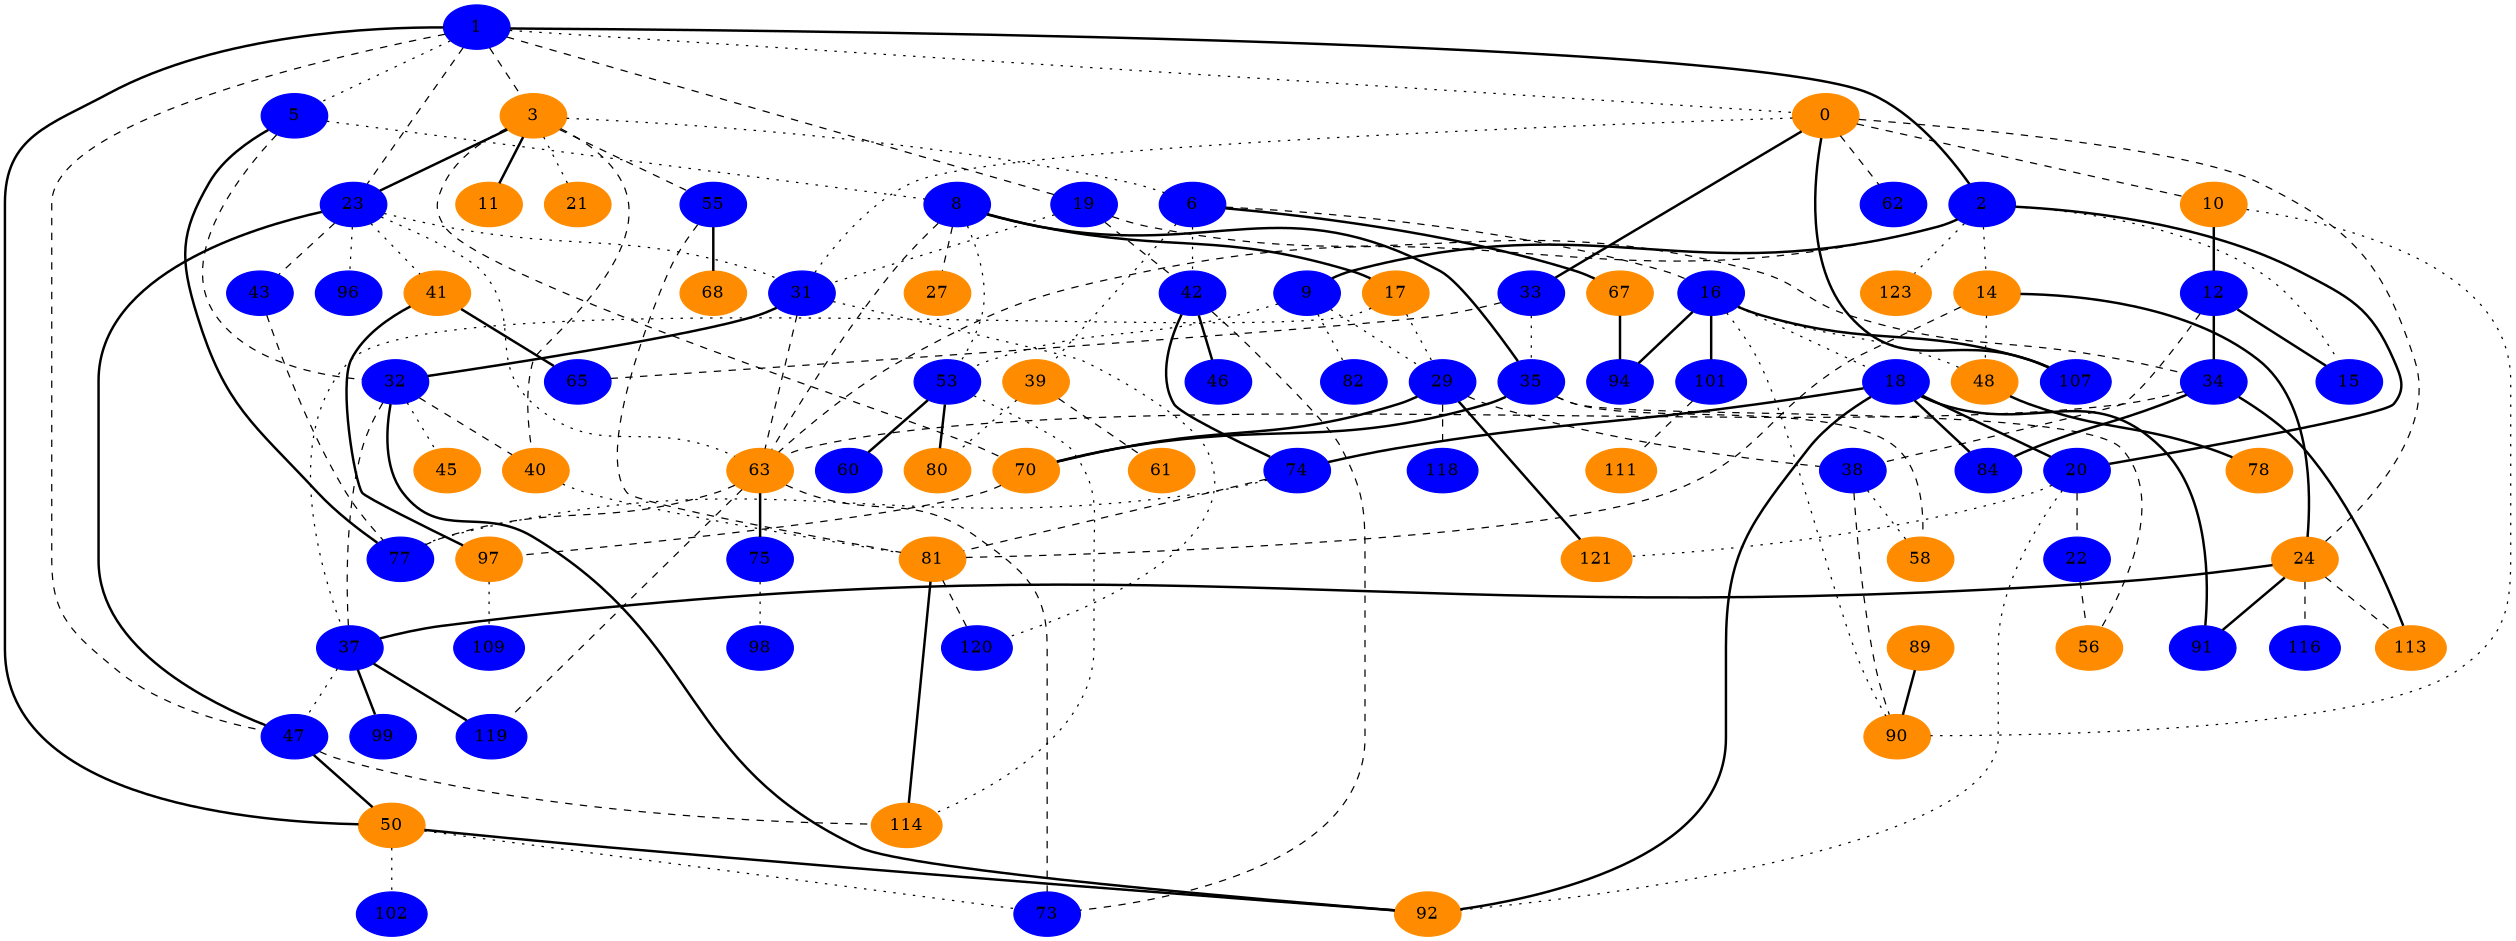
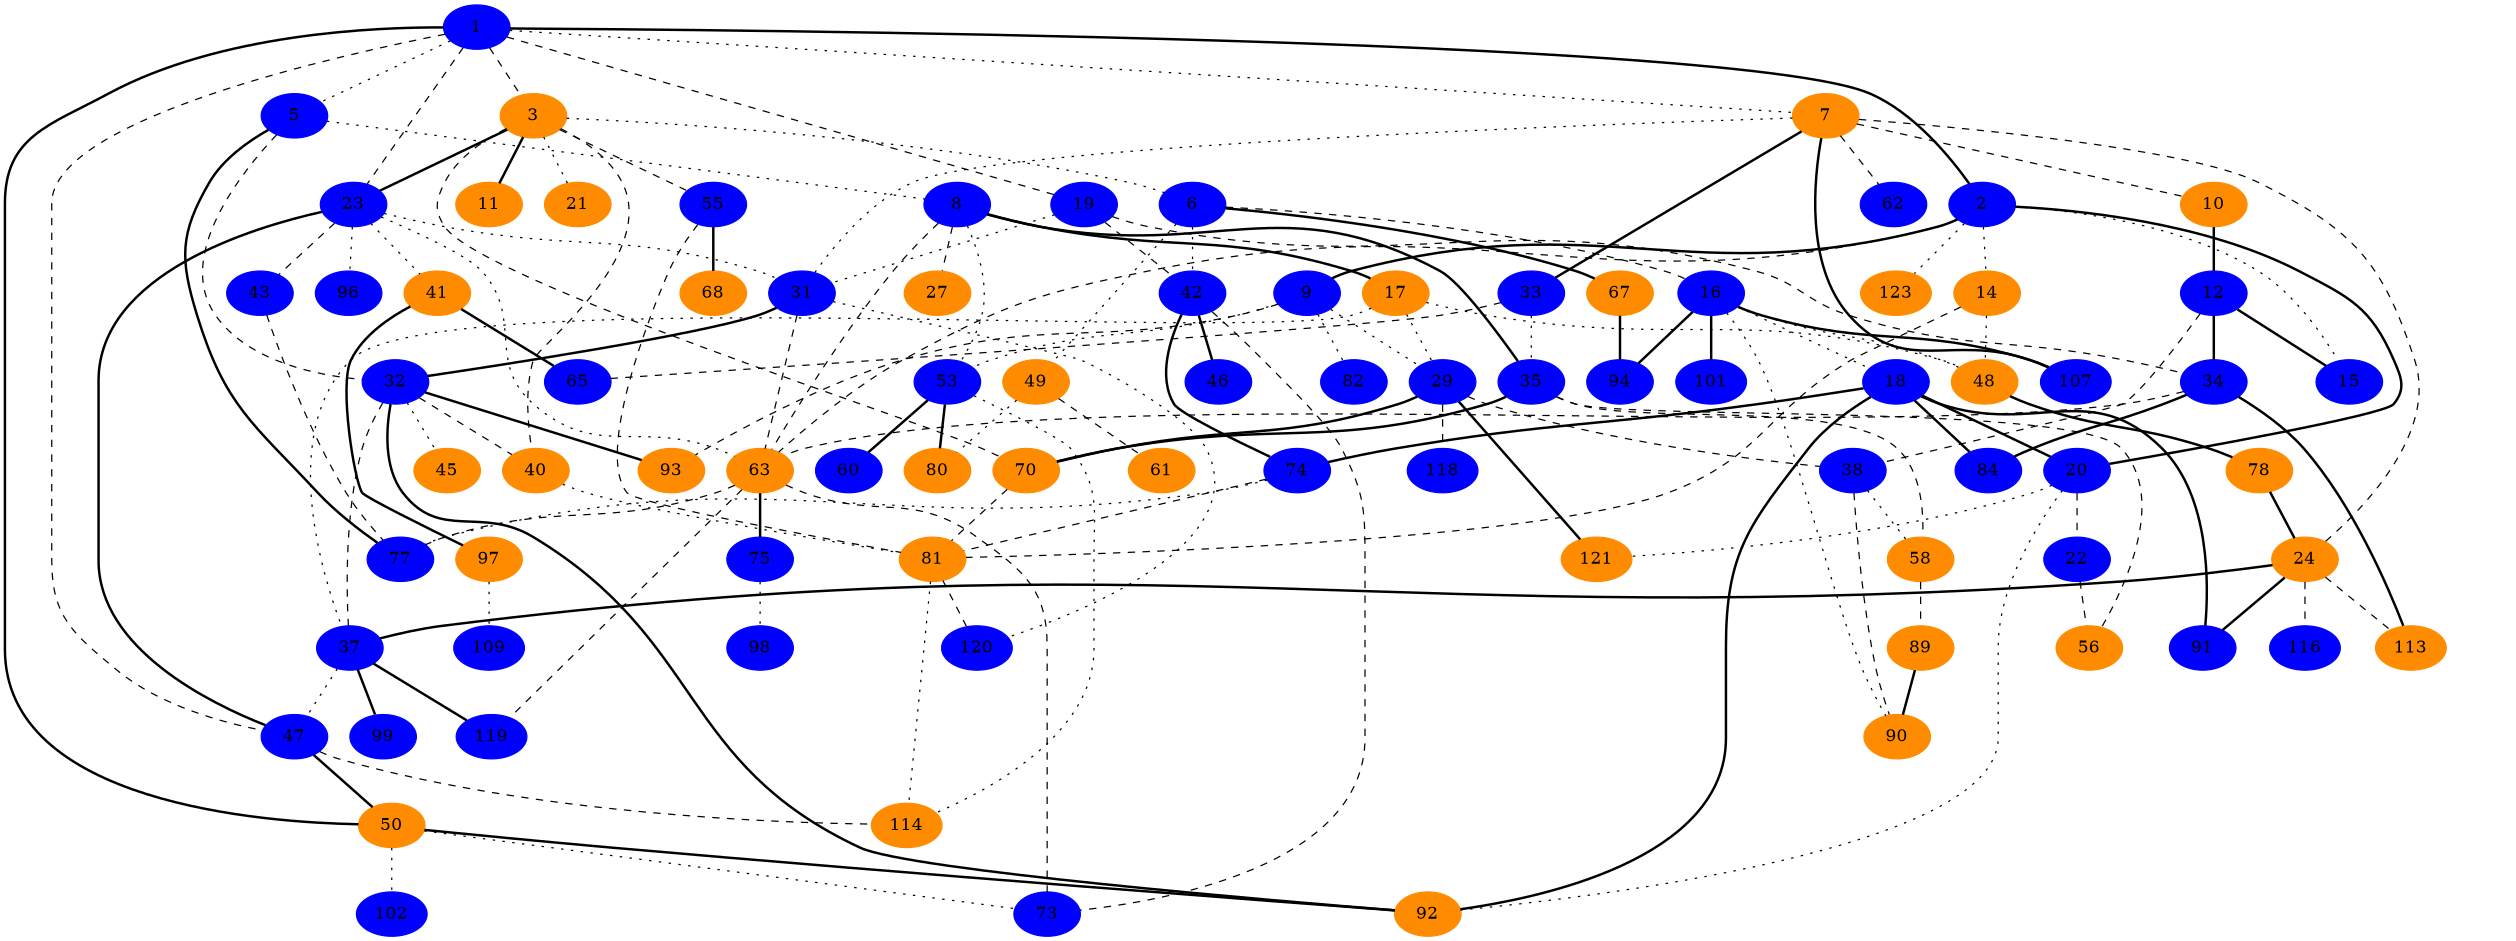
node "0": label "0" -> "7"
edge "17" -- "48": added
edge "14" -- "24": now "78" -- "24"
node "39": label "39" -> "49"
node "93": added
node "111": removed
edge "70" -- "97": now "70" -- "81"
edge "58" -- "89": added
edge "10" -- "90": removed
edge "81" -- "114": style bold -> dotted
